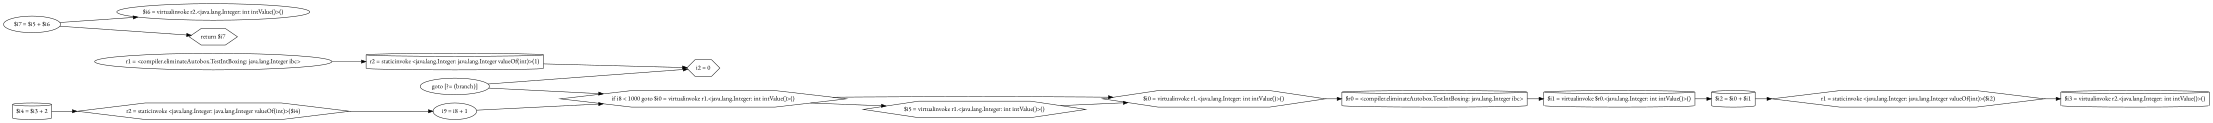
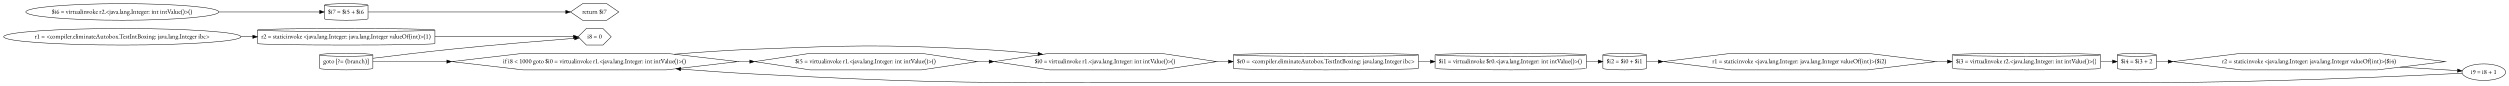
edge "$i7 = $i5 + $i6" -> "$i6 = virtualinvoke r2.<java.lang.Integer: int intValue()>()": reversed
node "$i7 = $i5 + $i6": shape ellipse -> cylinder
edge "$i3 = virtualinvoke r2.<java.lang.Integer: int intValue()>()" -> "$i4 = $i3 + 2": added
node "i2 = 0": label "i2 = 0" -> "i8 = 0"
node "goto [?= (branch)]": shape ellipse -> cylinder
